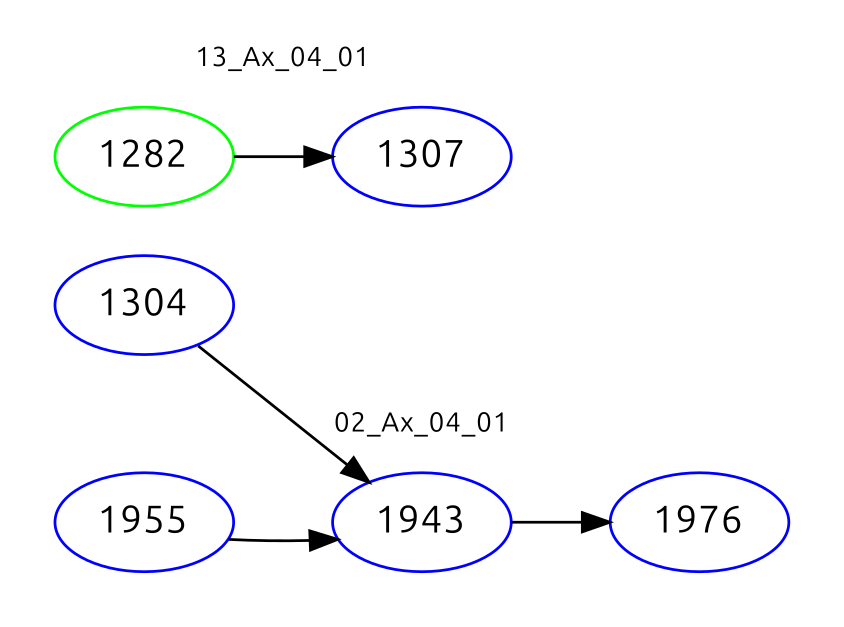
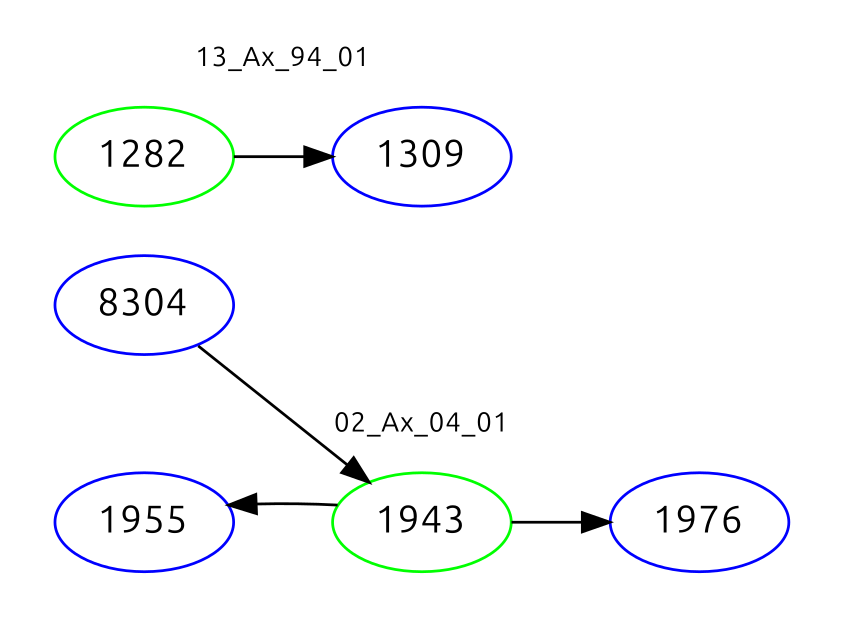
cluster "13_Ax_04_01": label "13_Ax_04_01" -> "13_Ax_94_01"
node "1307": label "1307" -> "1309"
node "1304": label "1304" -> "8304"
node "1943": color blue -> green
edge "1955" -> "1943": reversed
